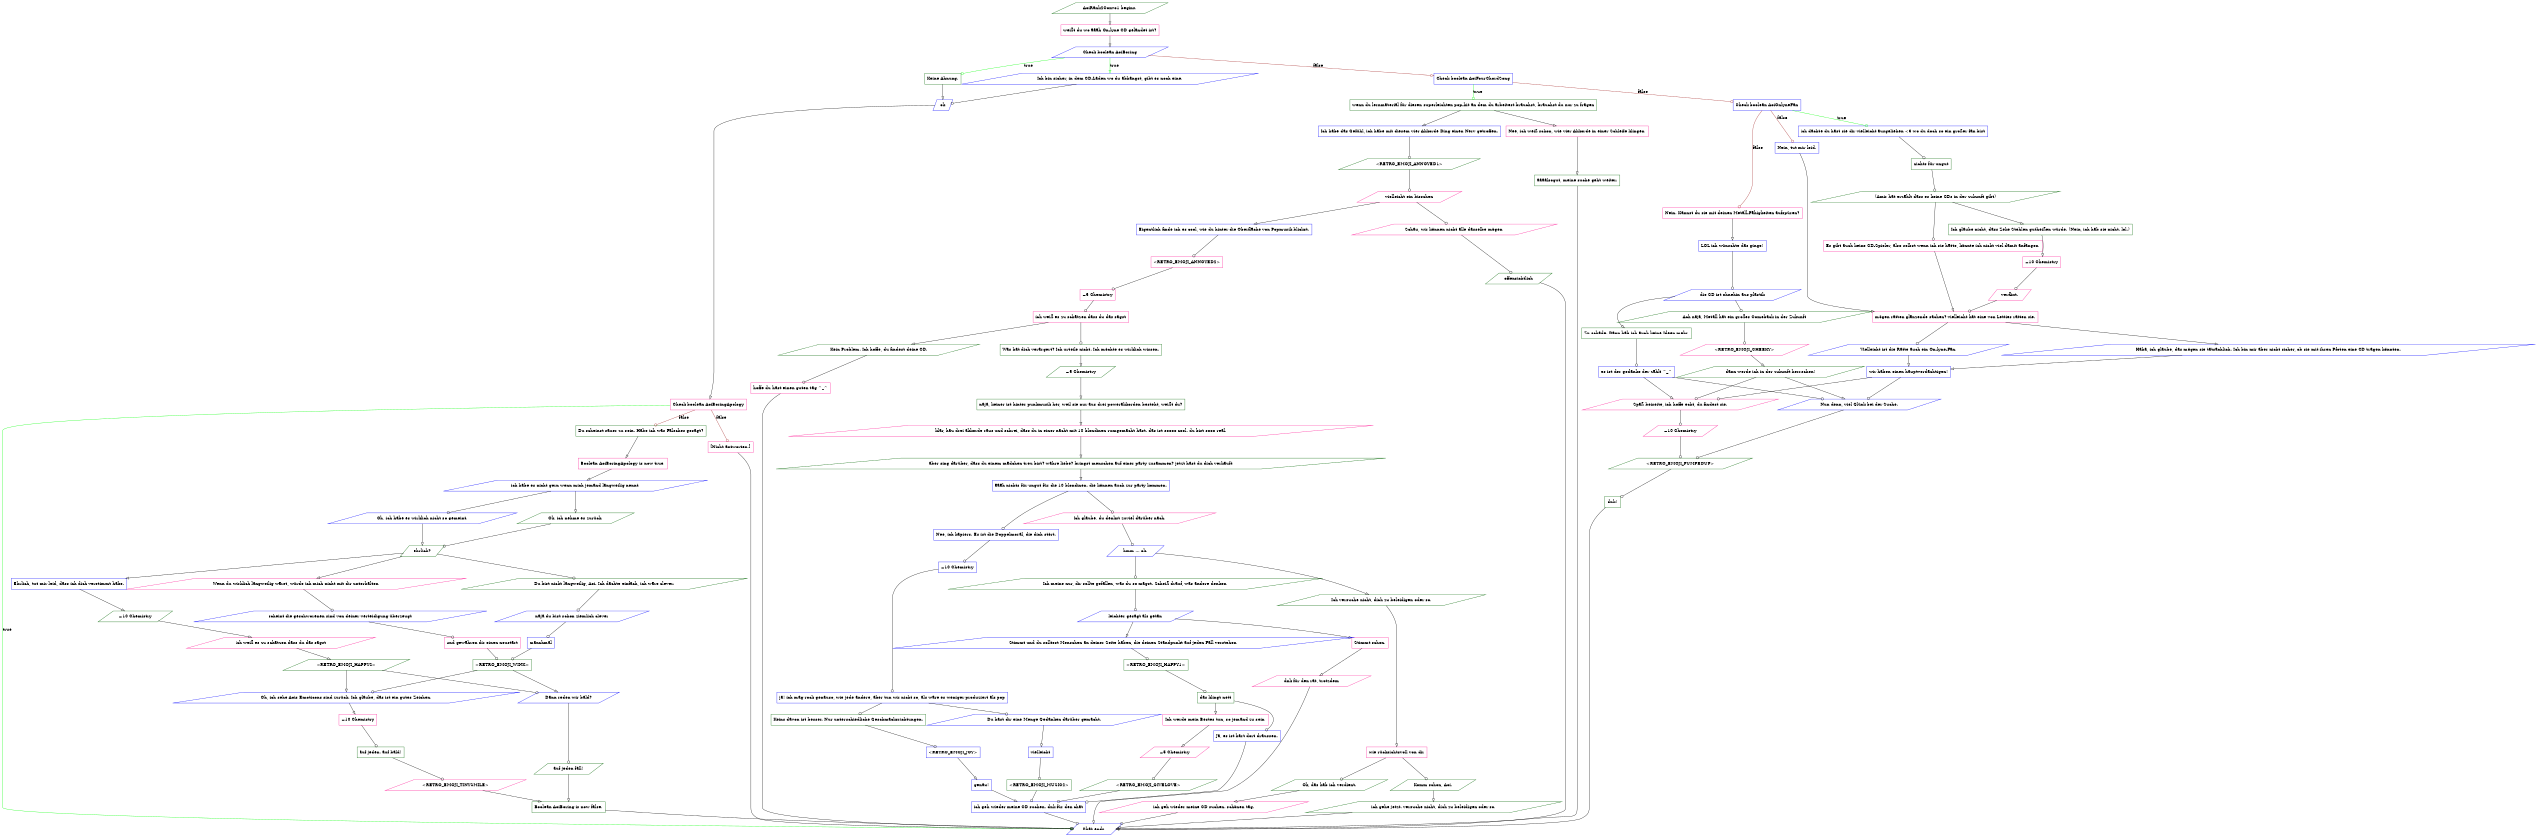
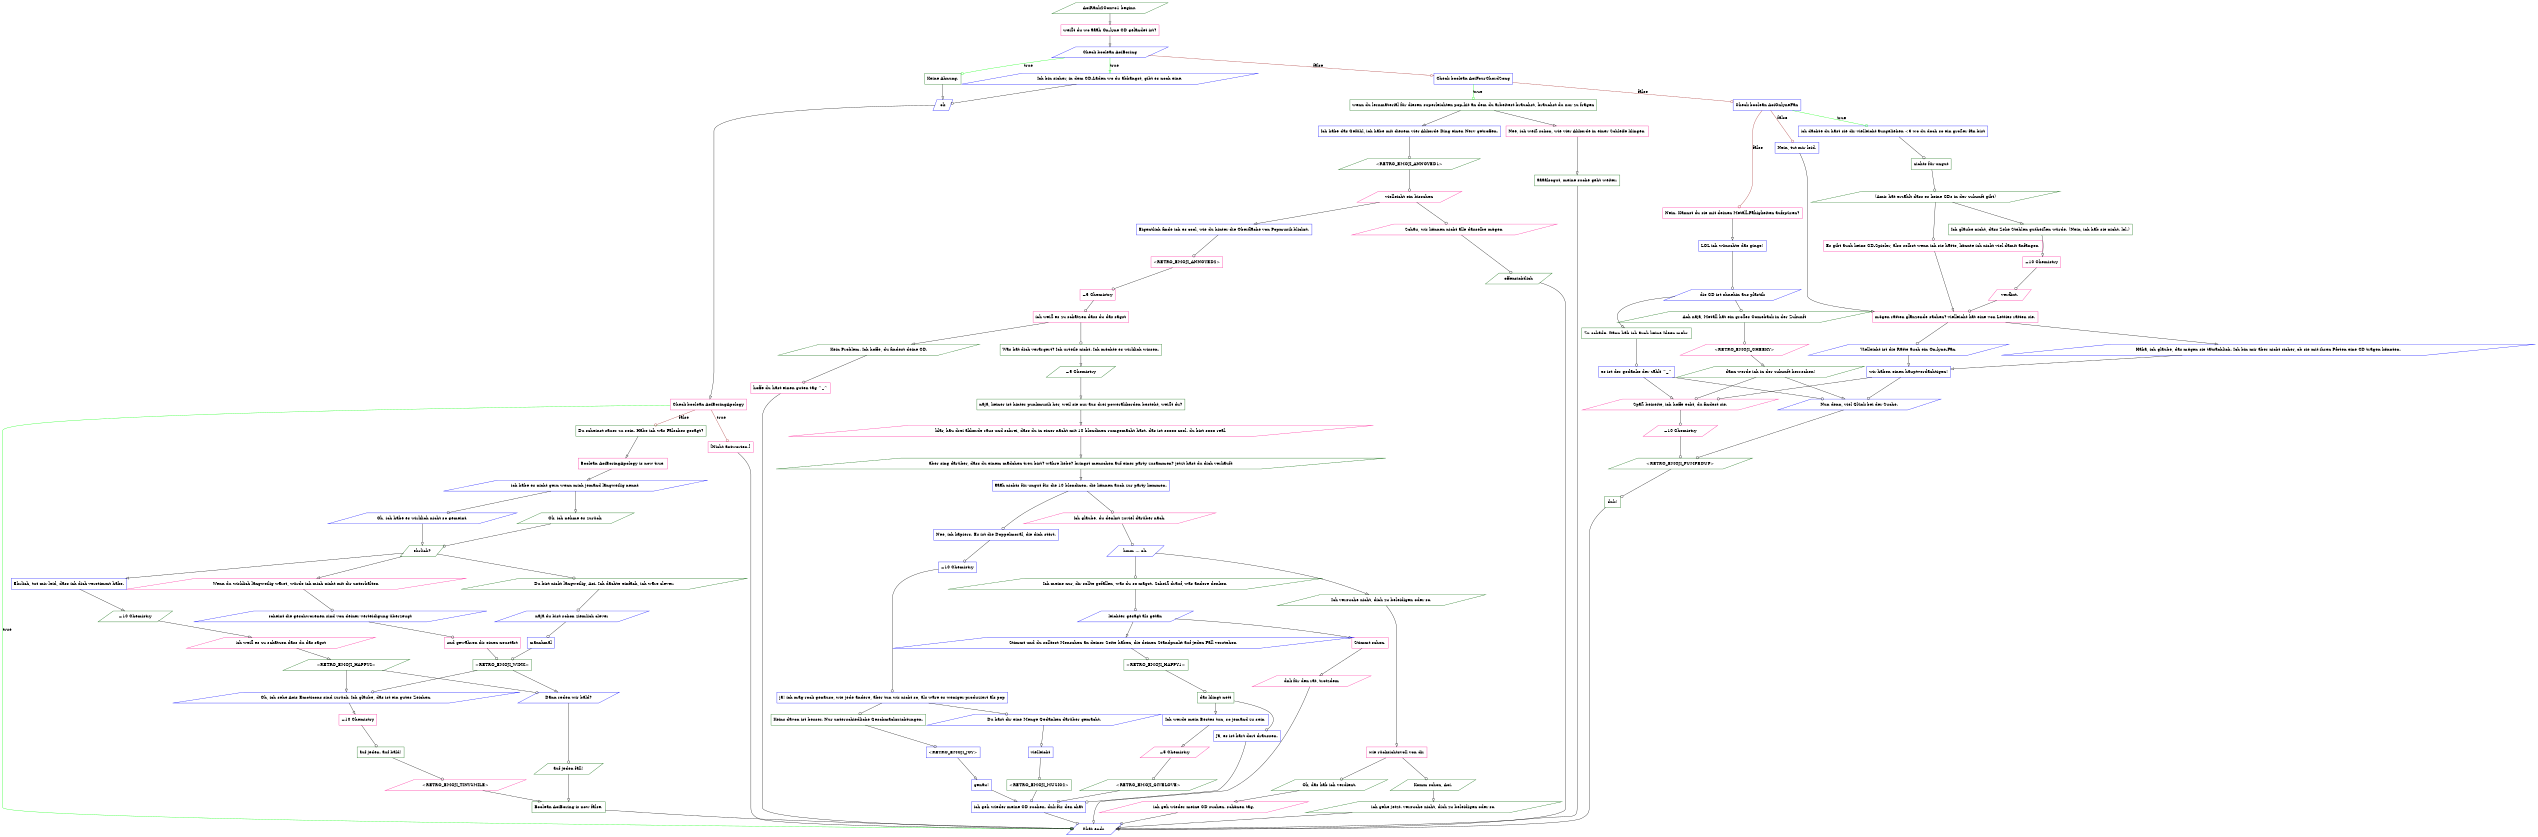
edge "Check boolean AoiBoringApology" -> "[Nicht antworten.]": label "false" -> "true"
node "Ich werde mein Bestes tun, so jemand zu sein.": color deeppink -> blue
